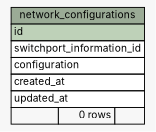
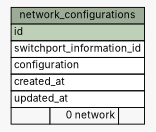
node "network_configurations": text "0 rows" -> "0 network"
